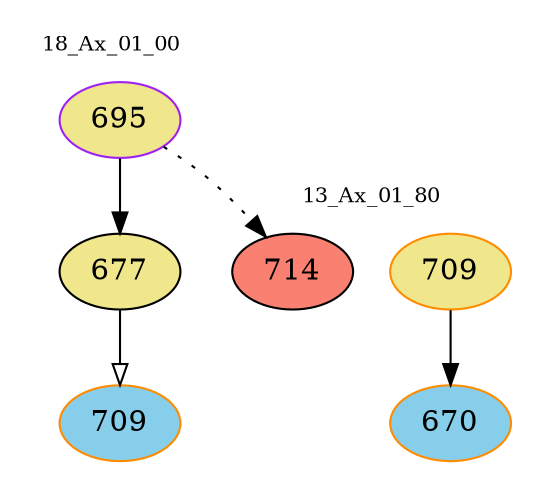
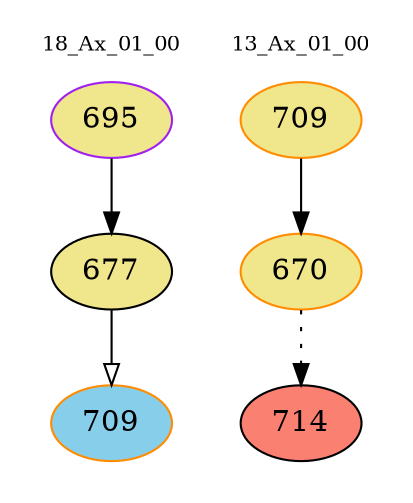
edge "695" -> "714": now "670" -> "714"
cluster "13_Ax_01_80": label "13_Ax_01_80" -> "13_Ax_01_00"
node "670": fillcolor skyblue -> khaki
